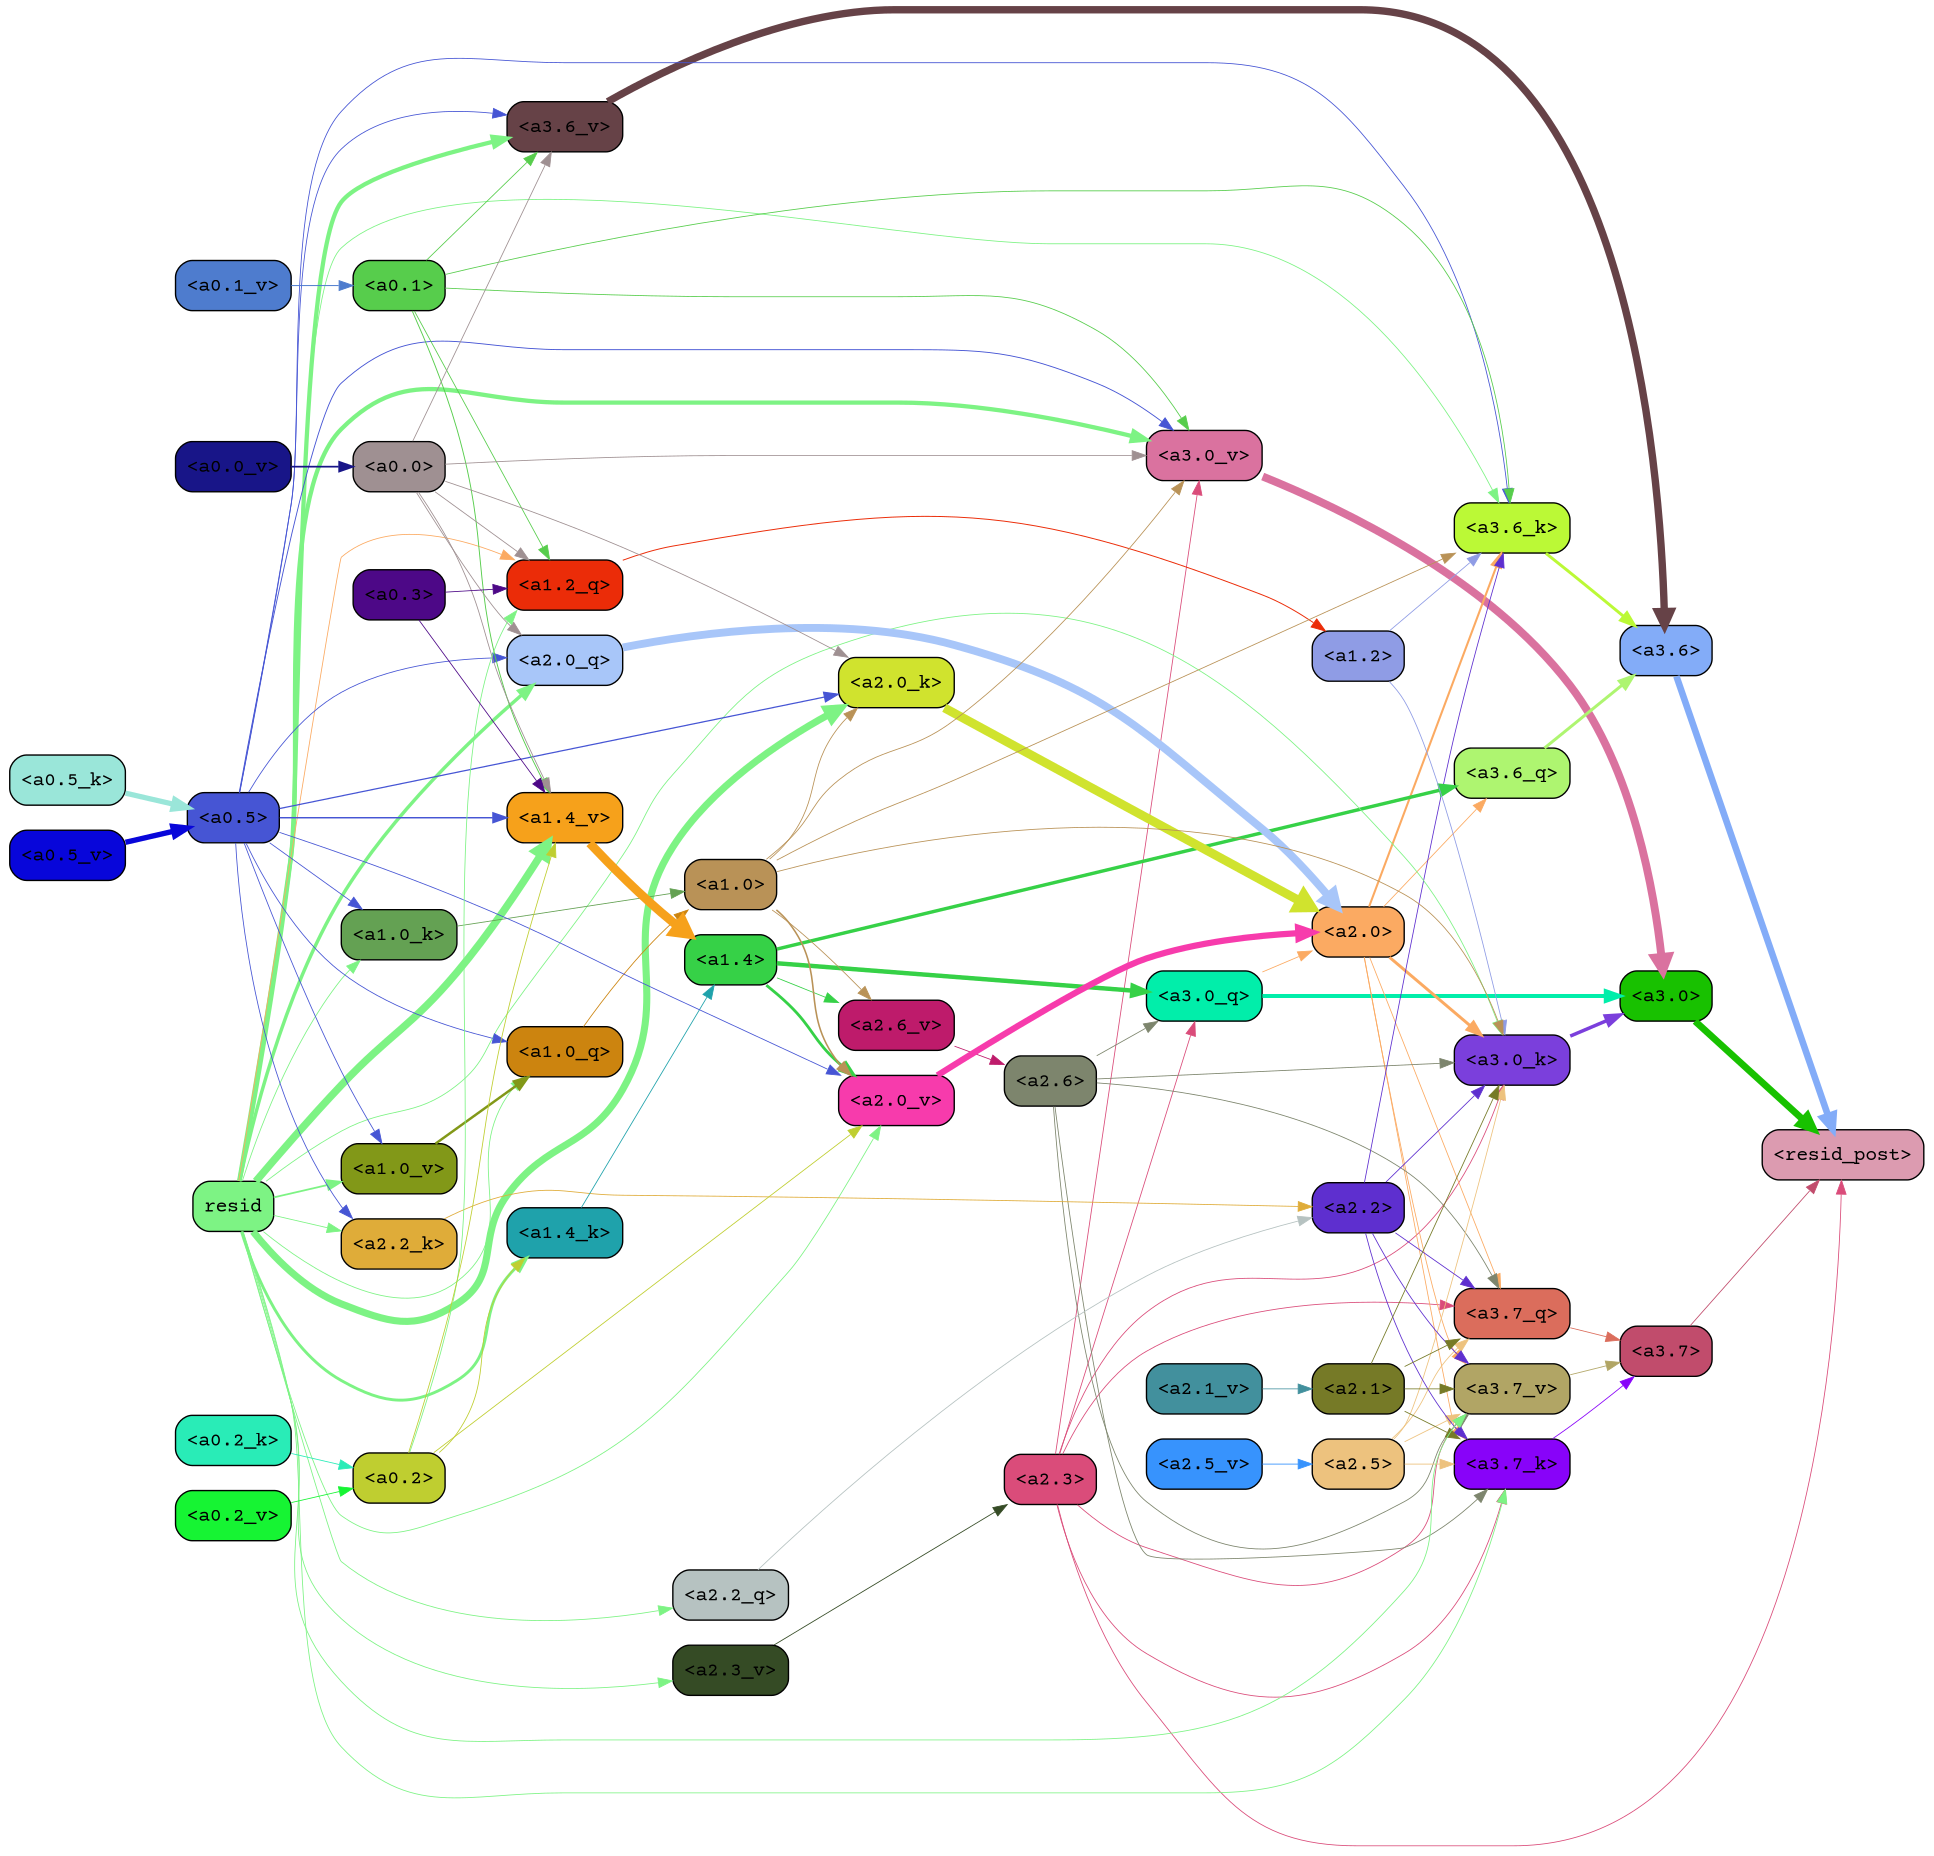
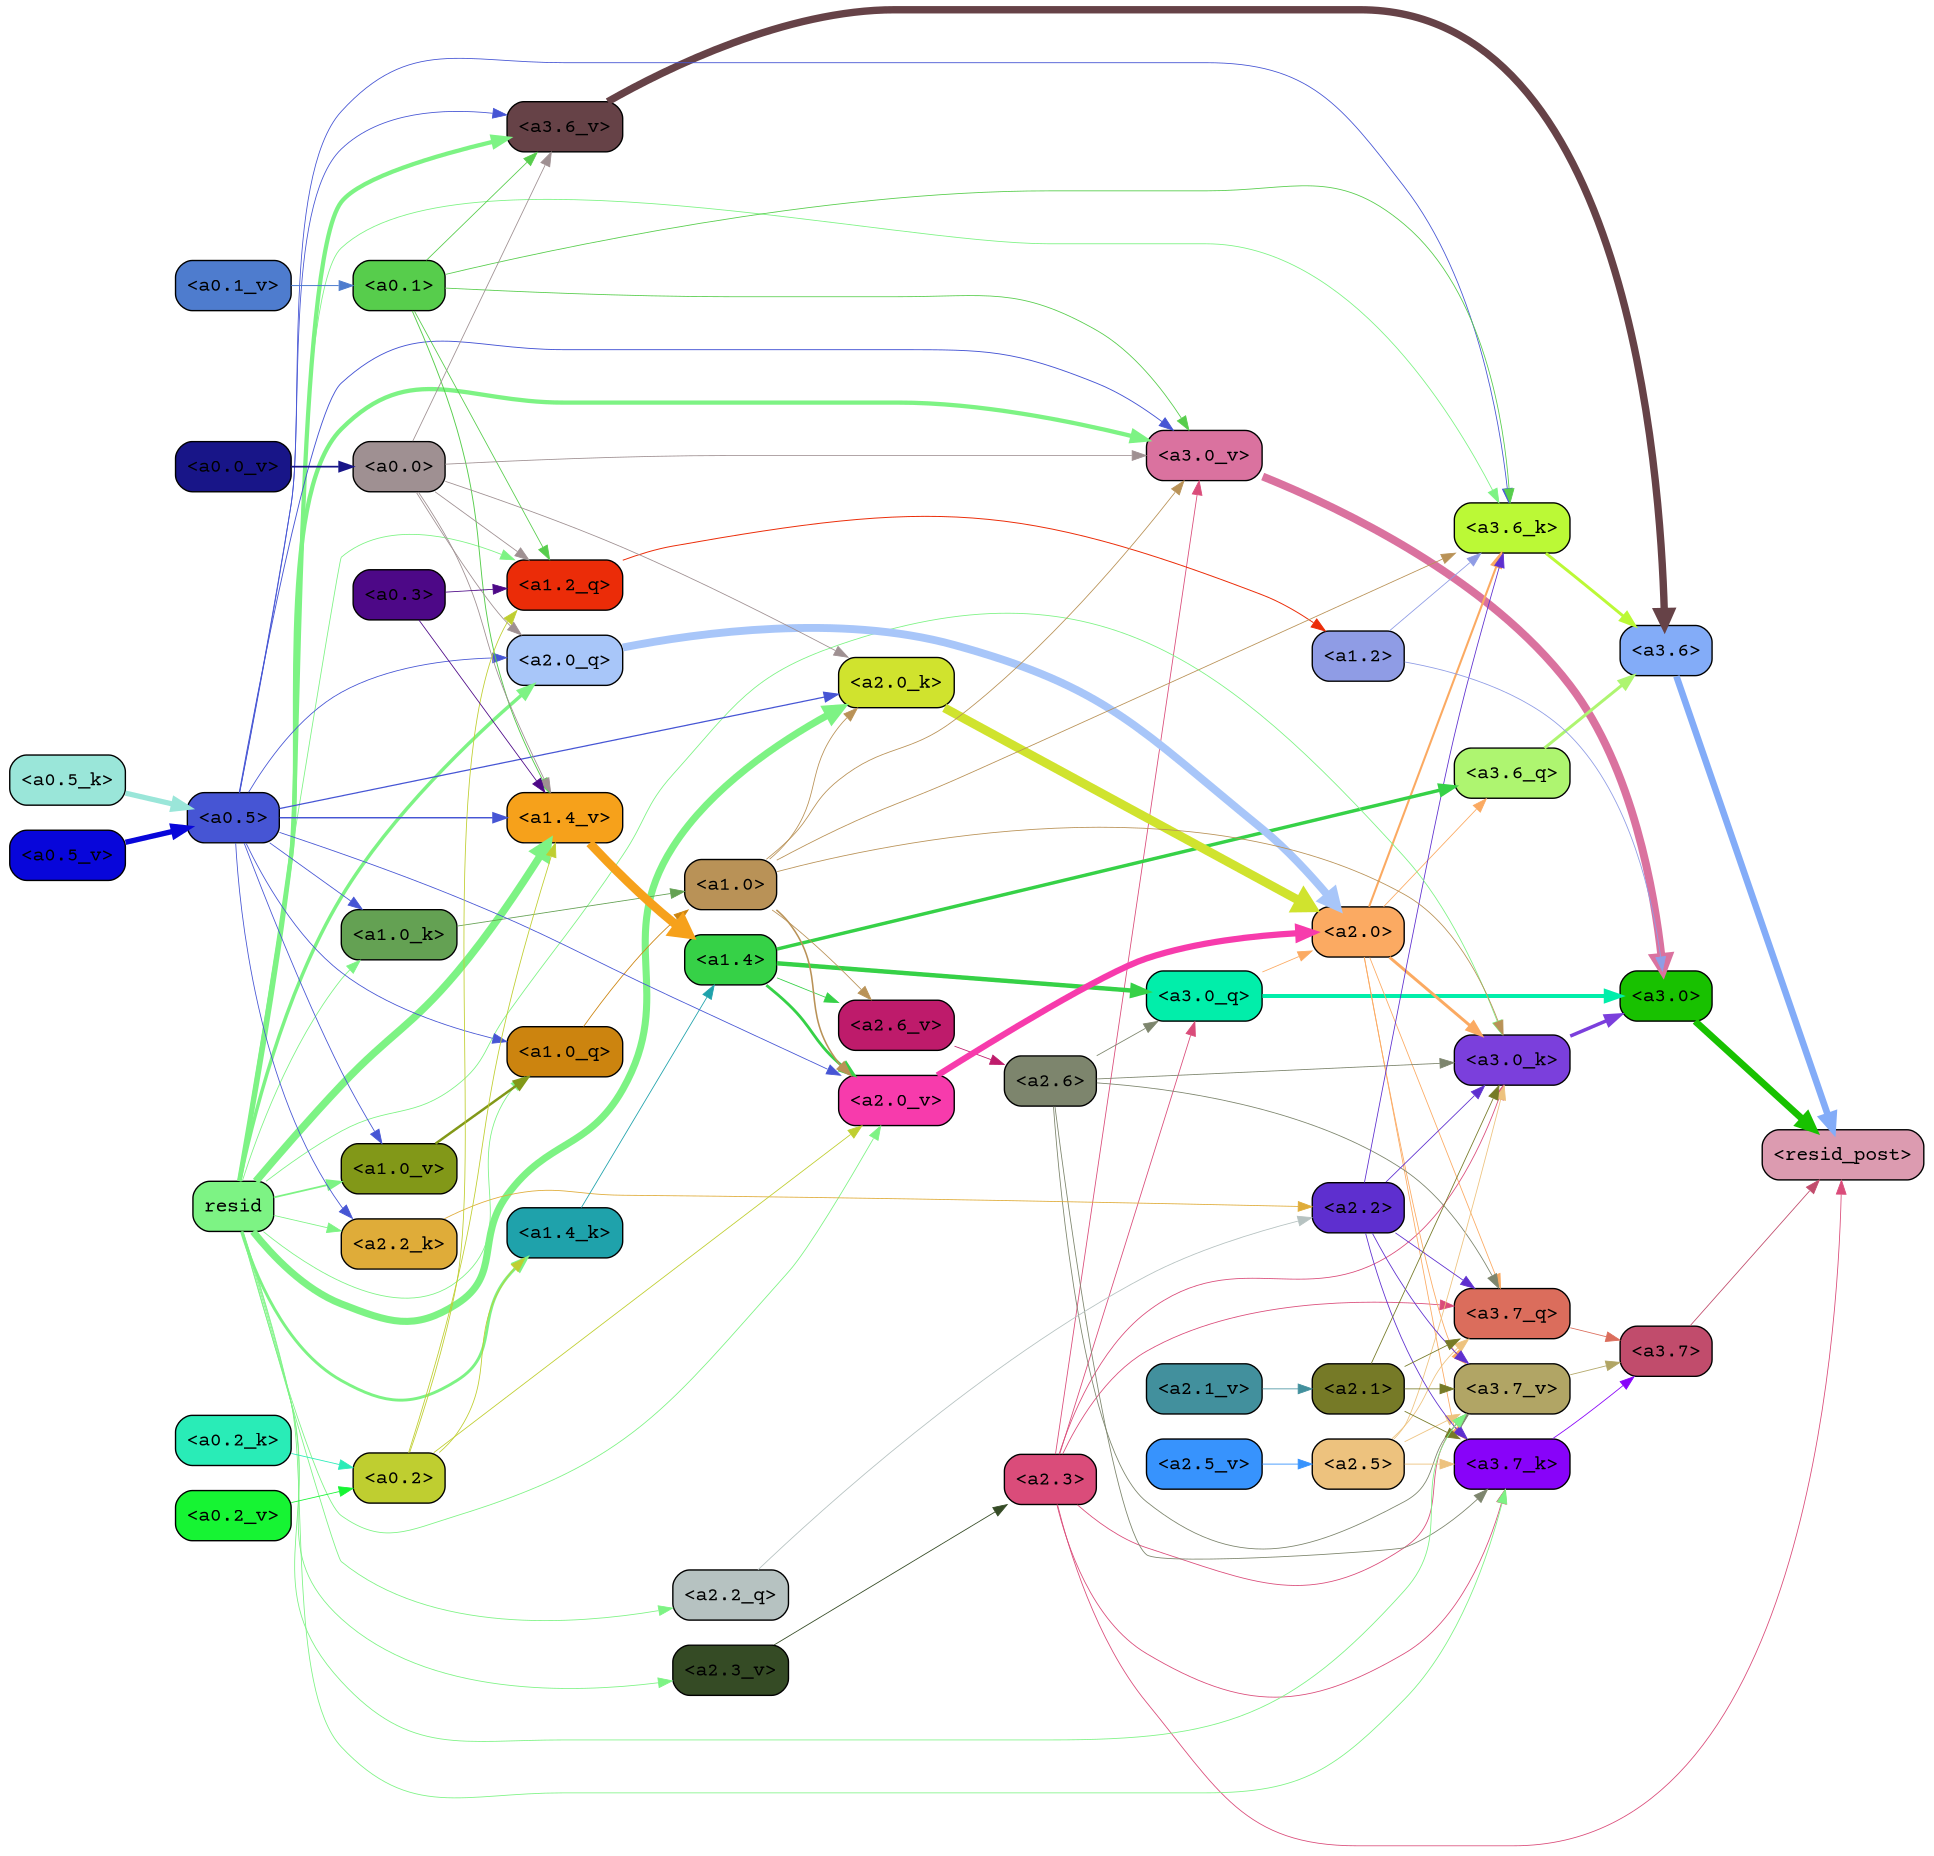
edge "resid" -> "<a1.2_q>": color #fbaa62 -> #7df384
edge "<a1.2>" -> "<a3.0_k>": now "<a1.2>" -> "<a3.0>"
edge "<a0.2>" -> "<a1.2_q>": color #7df384 -> #bfce30
